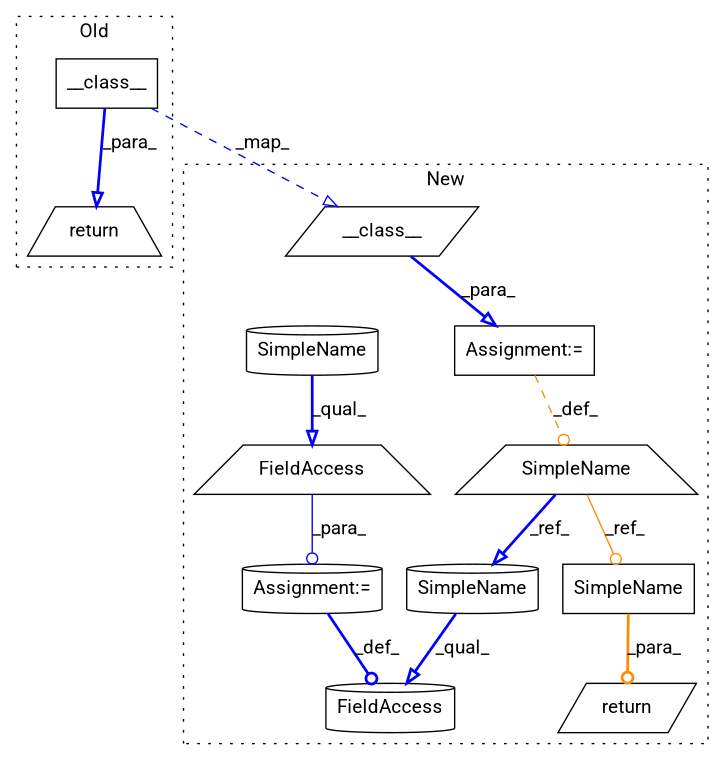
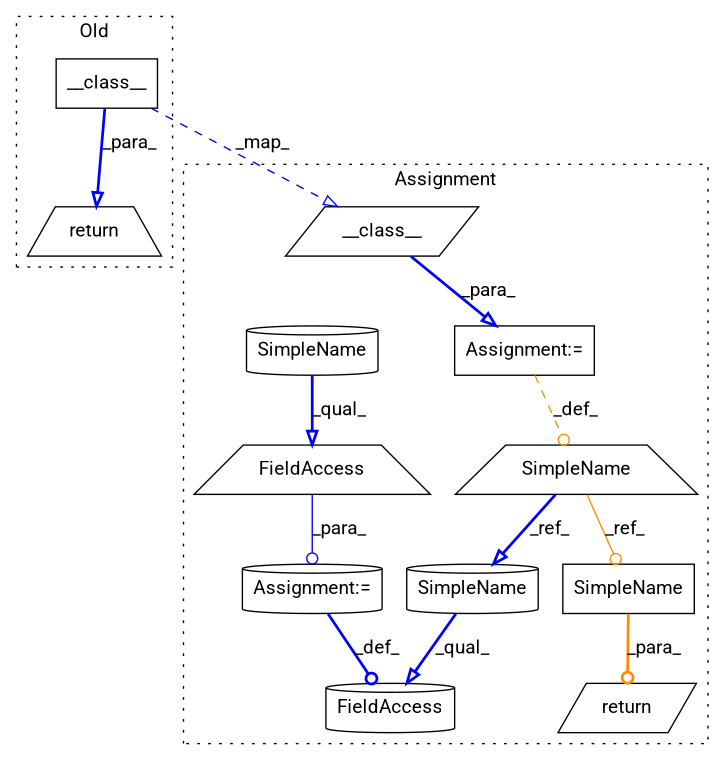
cluster "New": label "New" -> "Assignment"
